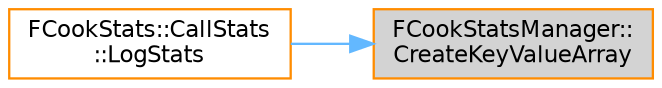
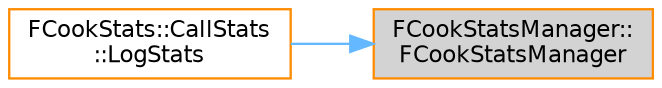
node "FCookStatsManager:: CreateKeyValueArray": label "FCookStatsManager:: CreateKeyValueArray" -> "FCookStatsManager:: FCookStatsManager"
